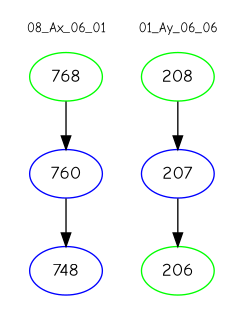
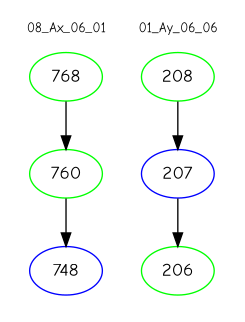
node "760": color blue -> green
